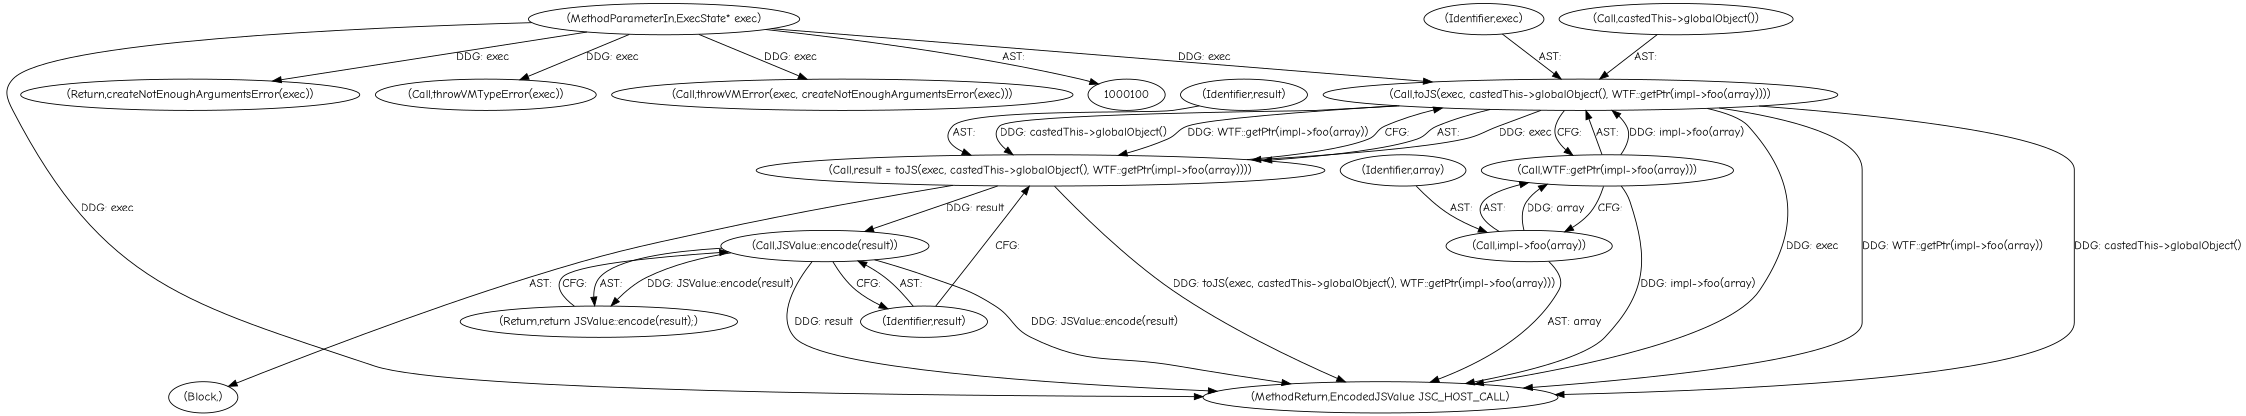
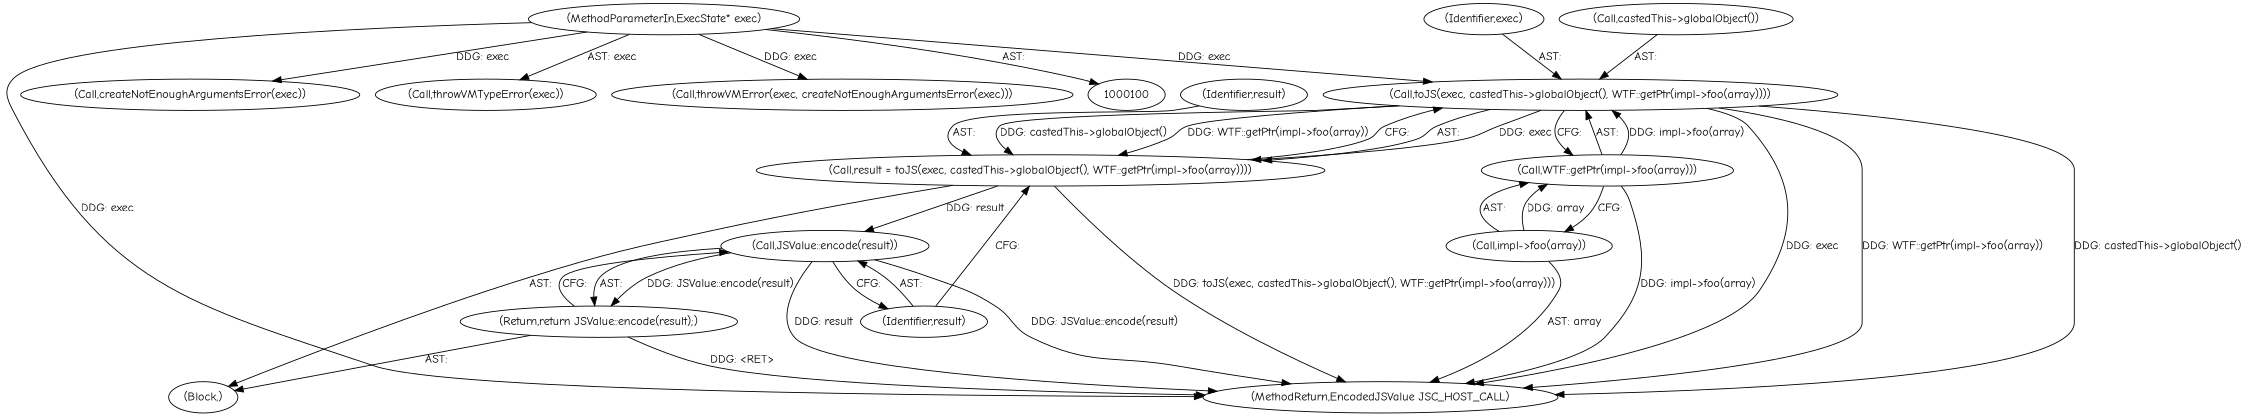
edge "(MethodParameterIn,ExecState* exec)" -> "(Call,throwVMTypeError(exec))": label "DDG: exec" -> "AST: exec"
node "(Return,createNotEnoughArgumentsError(exec))": label "(Return,createNotEnoughArgumentsError(exec))" -> "(Call,createNotEnoughArgumentsError(exec))"
node "(Identifier,array)": removed
edge "(Return,return JSValue::encode(result);)" -> "(Block,)": added, label "AST:"
edge "(Return,return JSValue::encode(result);)" -> "(MethodReturn,EncodedJSValue JSC_HOST_CALL)": added, label "DDG: <RET>"
